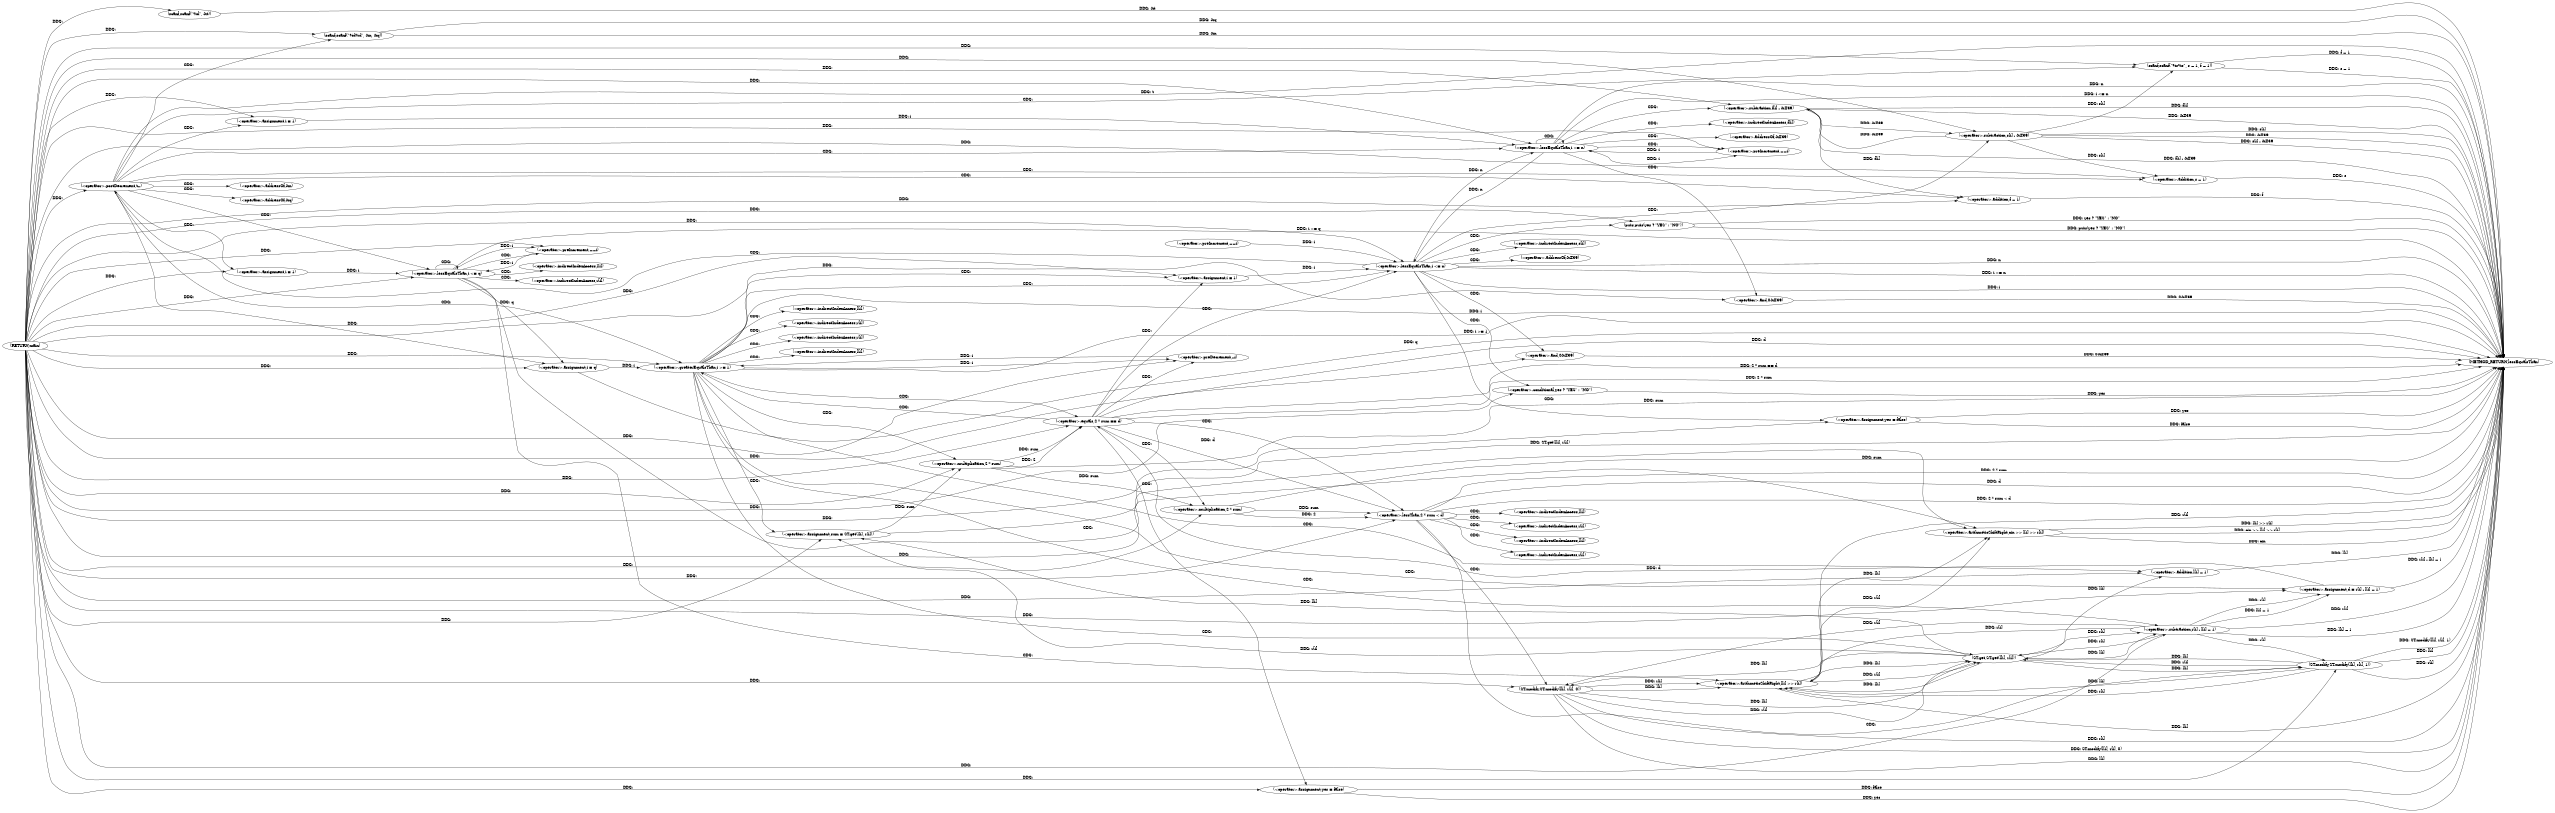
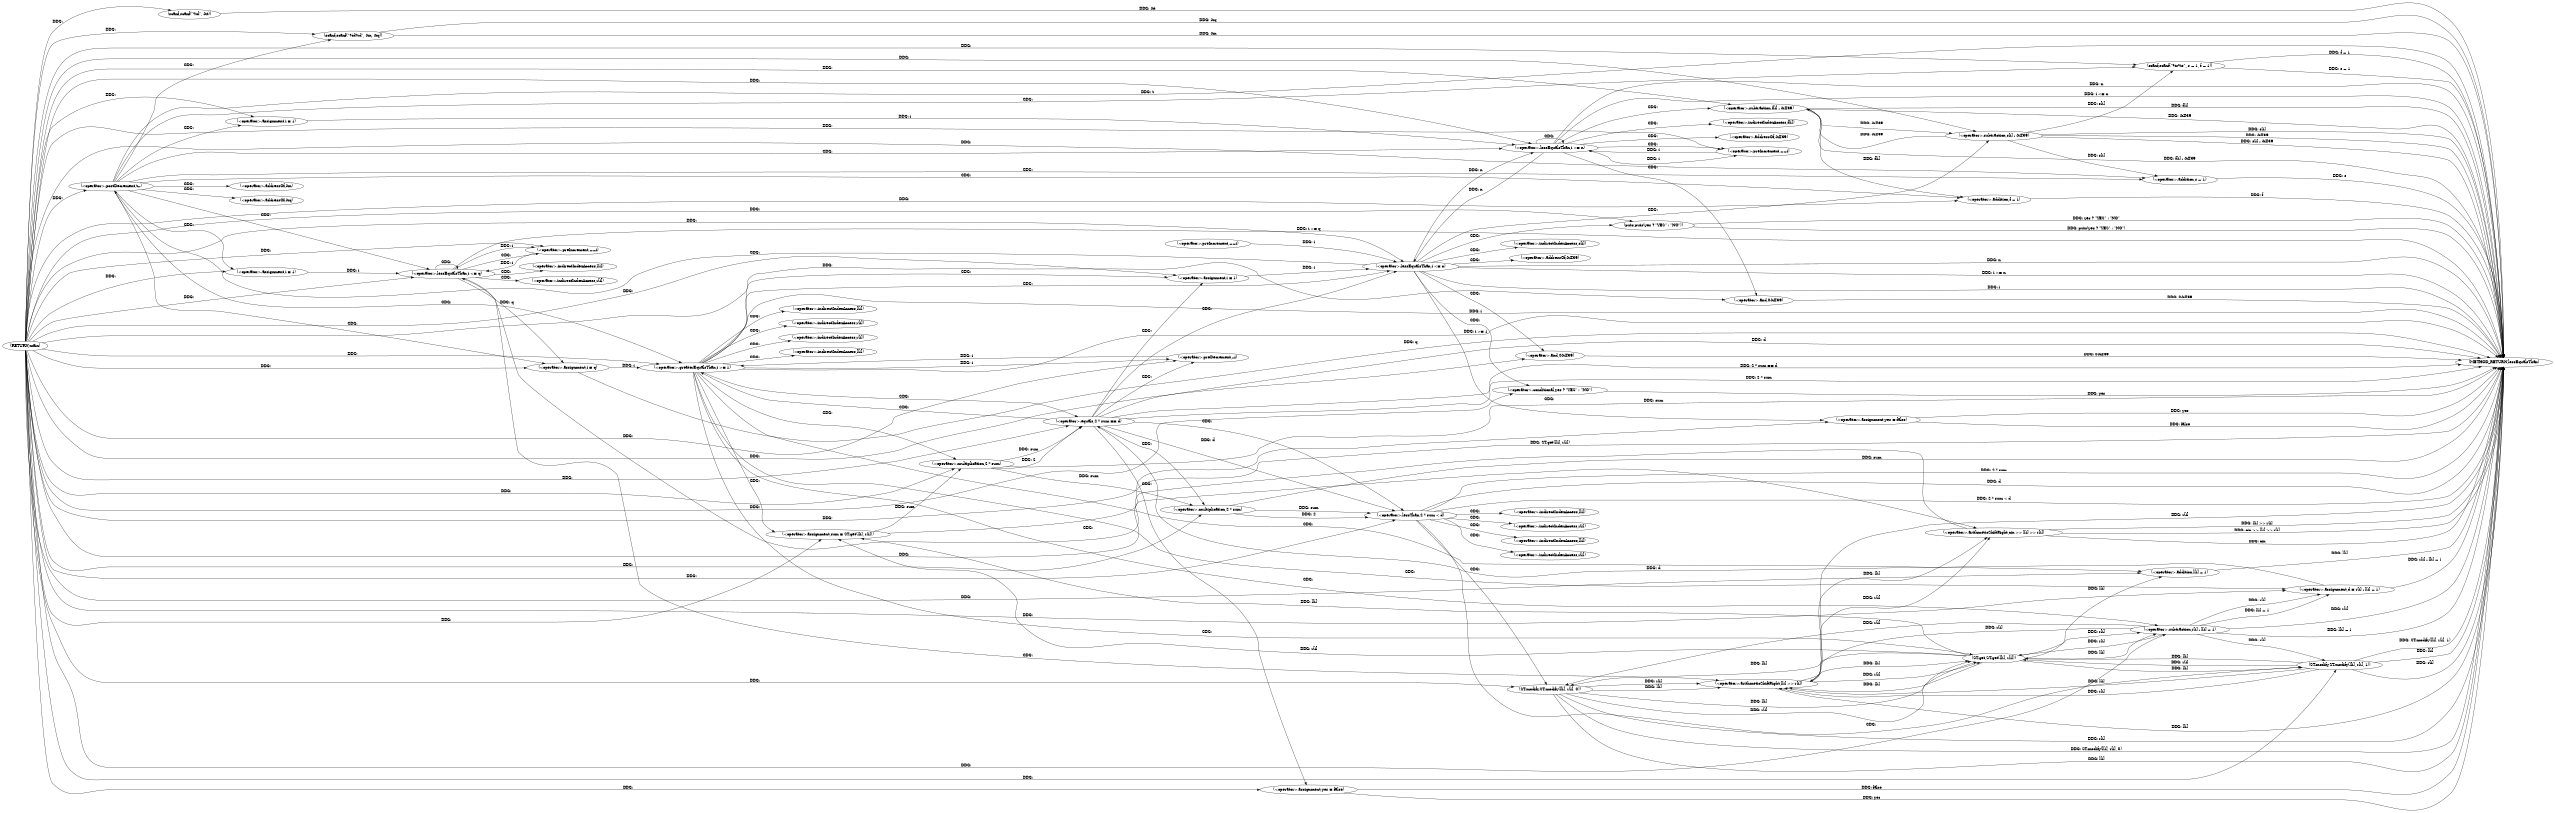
edge "(<operator>.postDecrement,t--)" -> "(<operator>.assignment,i = q)": label "DDG: " -> "CDG: "
edge "(<operator>.lessEqualsThan,i <= q)" -> "(<operator>.arithmeticShiftRight,cin >> l[i] >> r[i])": reversed
